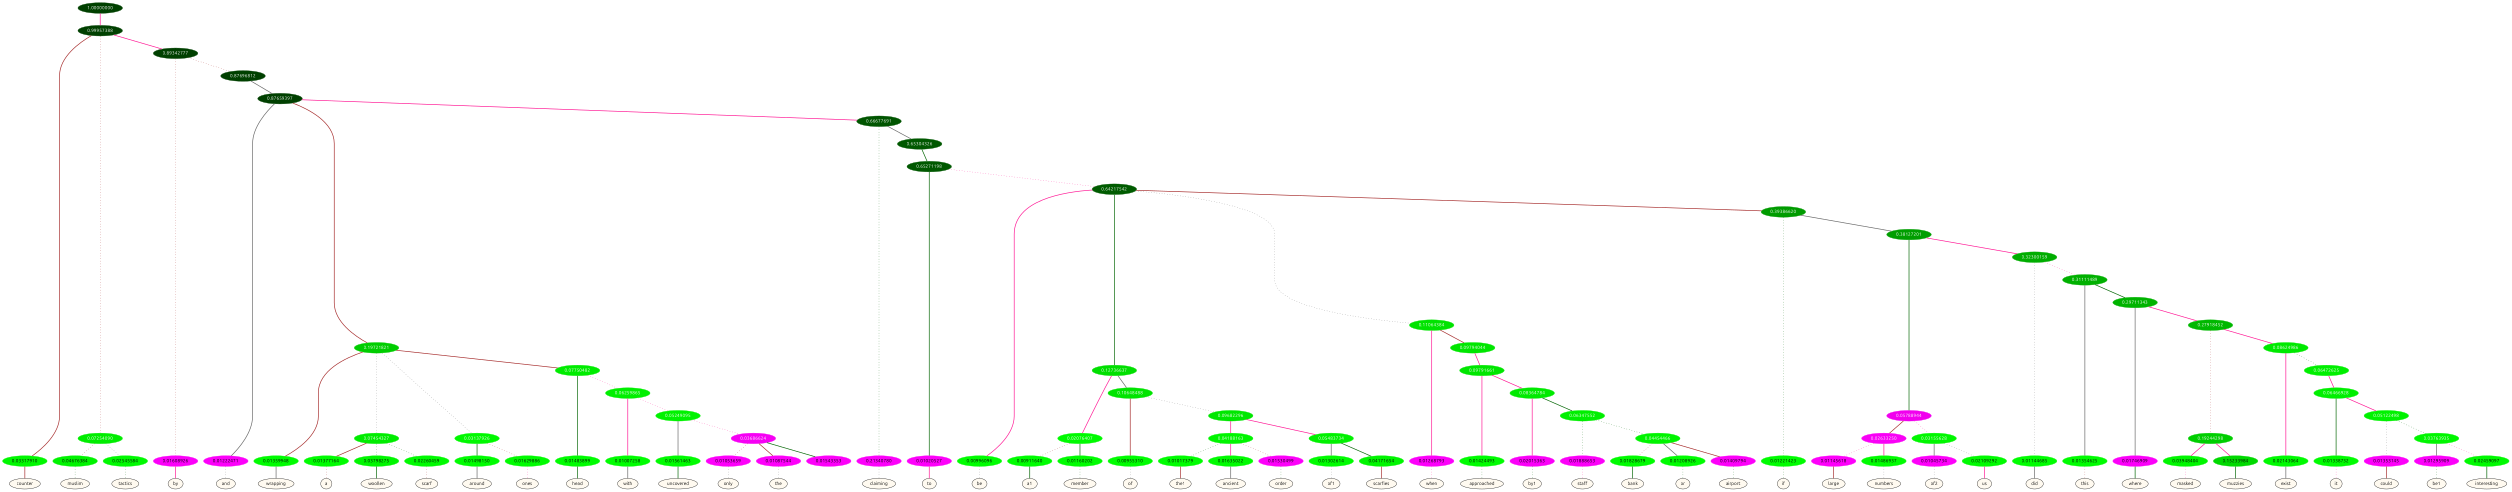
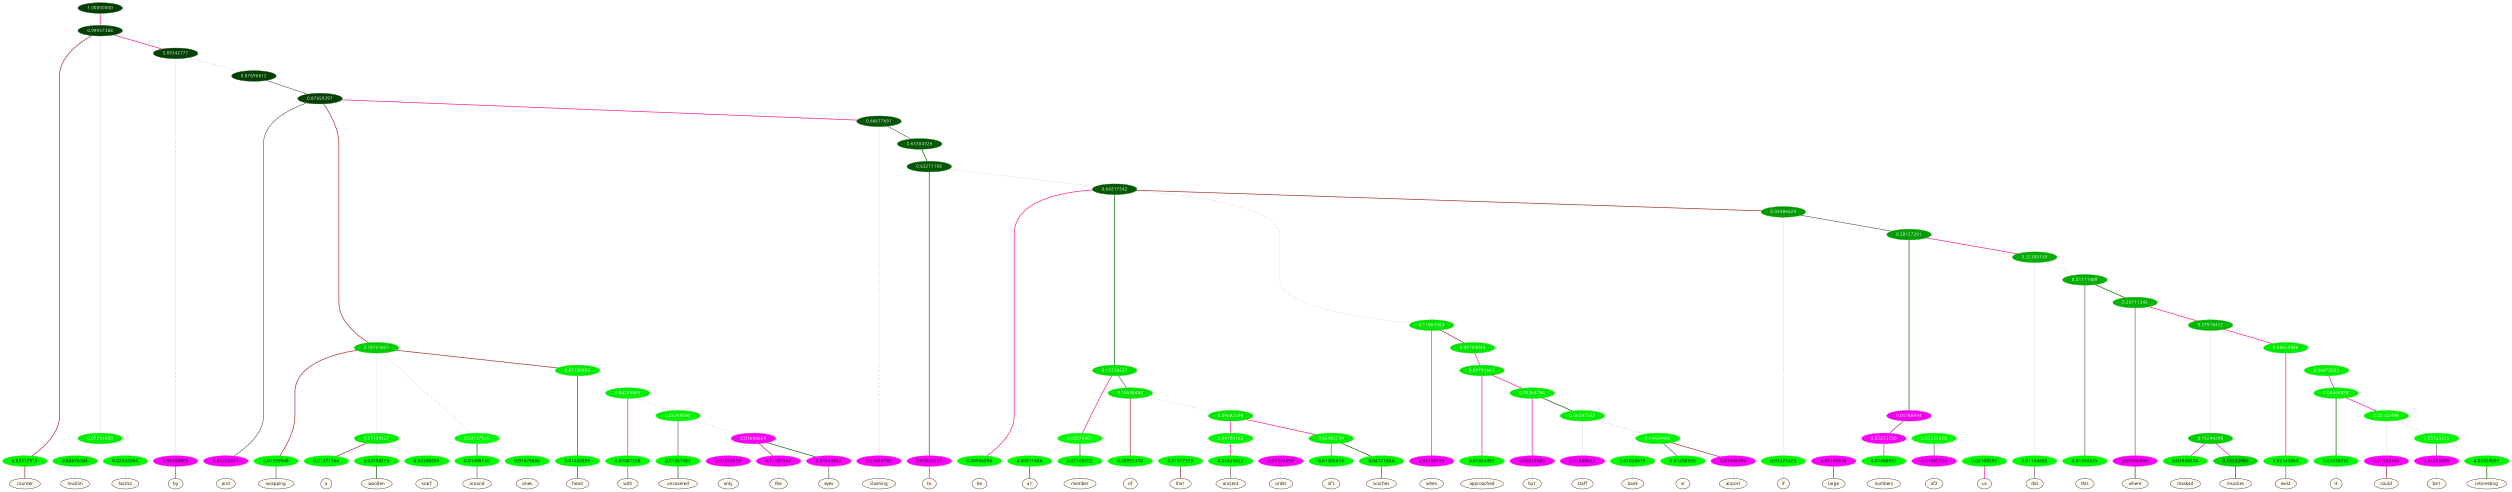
edge "0.01828679" -- "bank": style bold -> dotted
node "eyes": added
